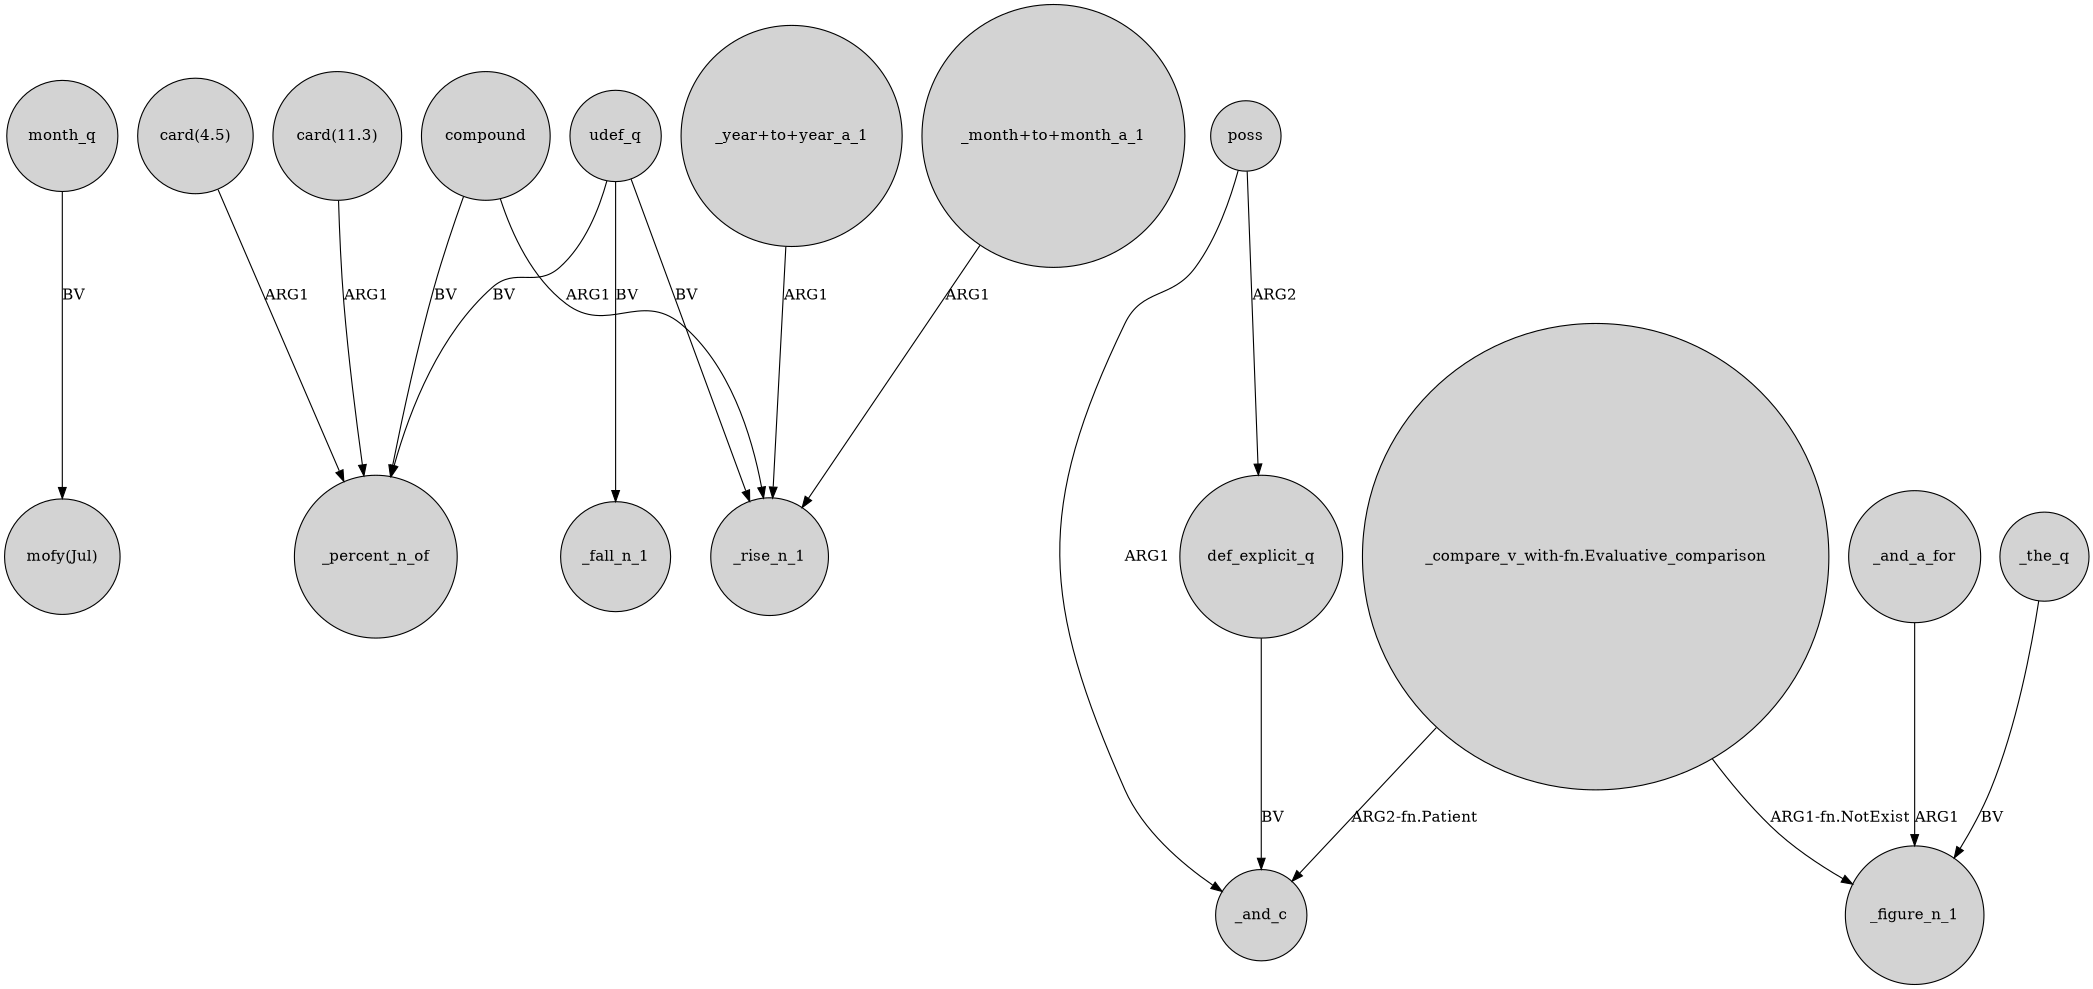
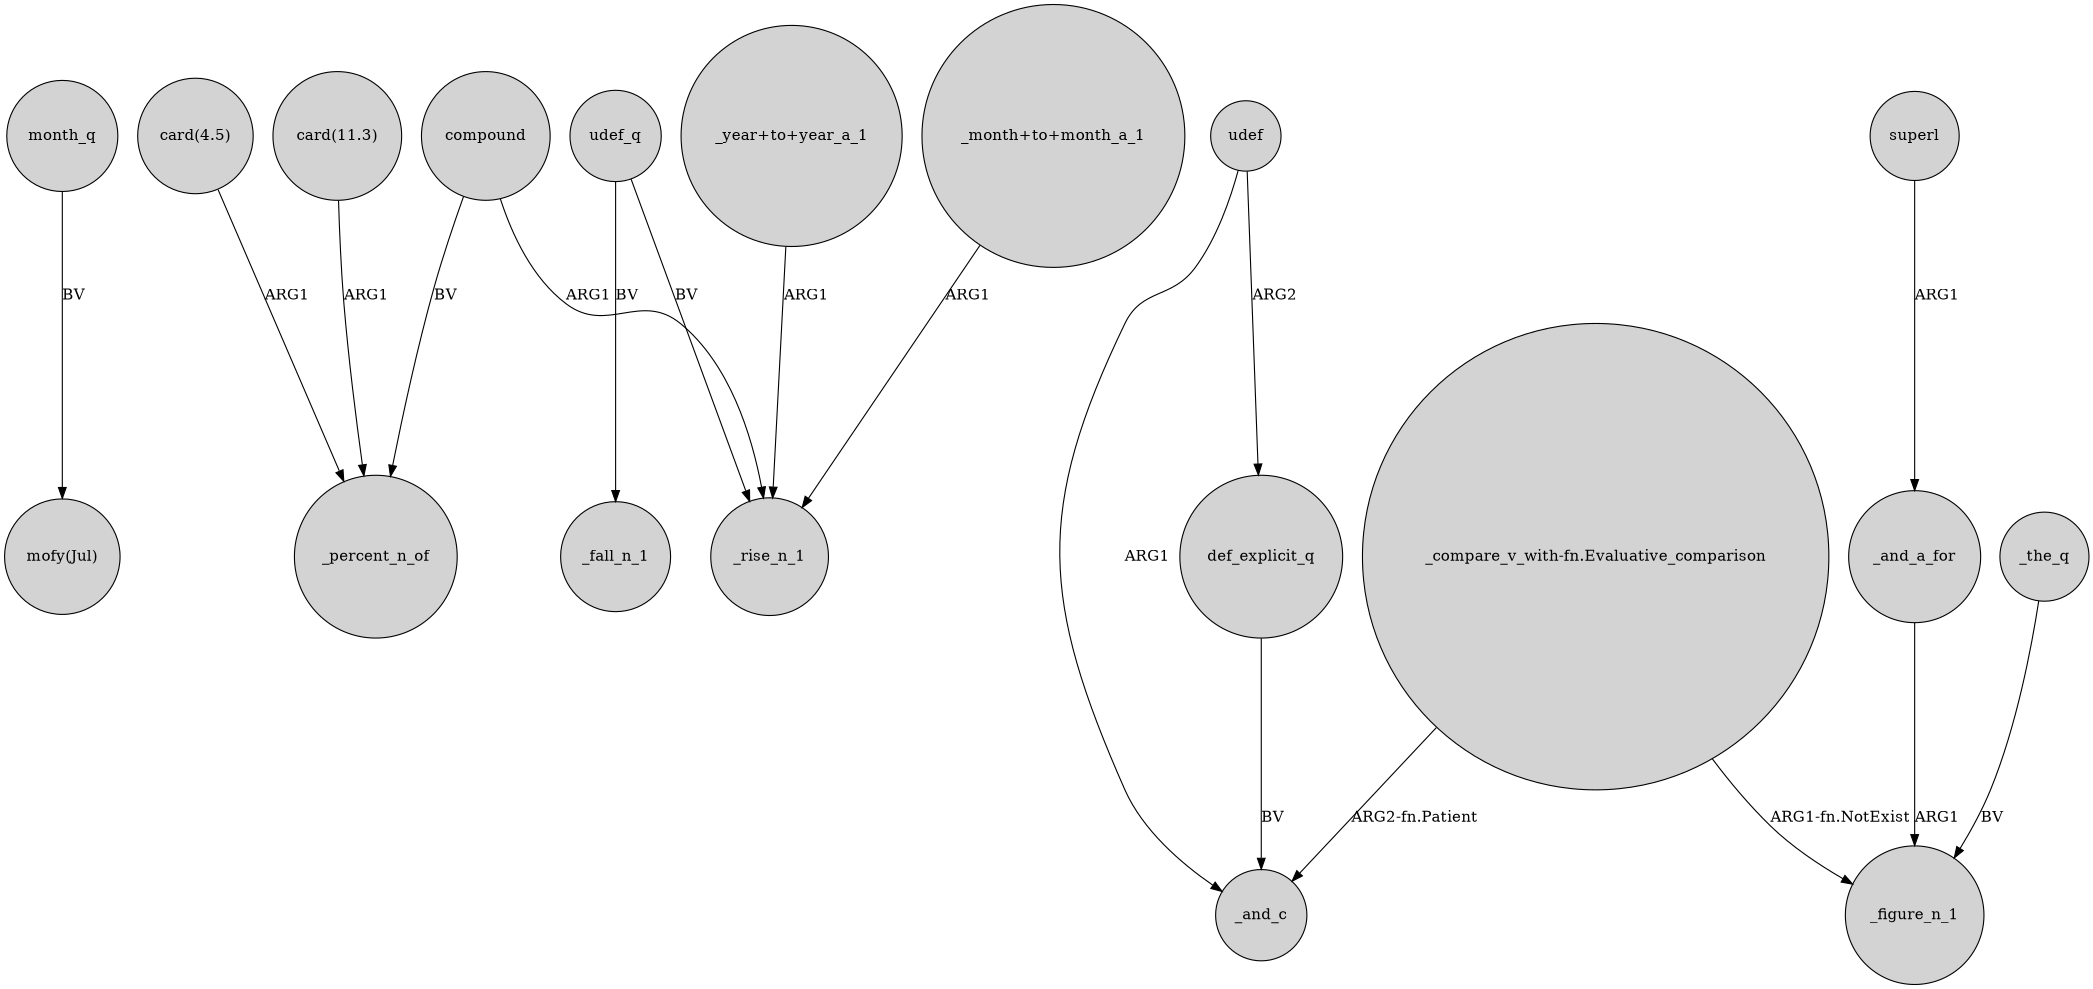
node "poss": label "poss" -> "udef"
node "superl": added
edge "udef_q" -> "_percent_n_of": removed, label "BV"
